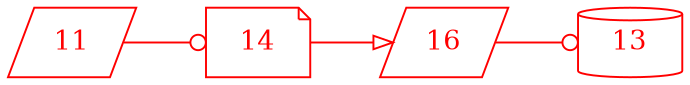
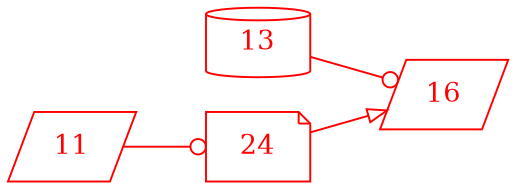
node "14": label "14" -> "24"
edge "16" -> "13": reversed
